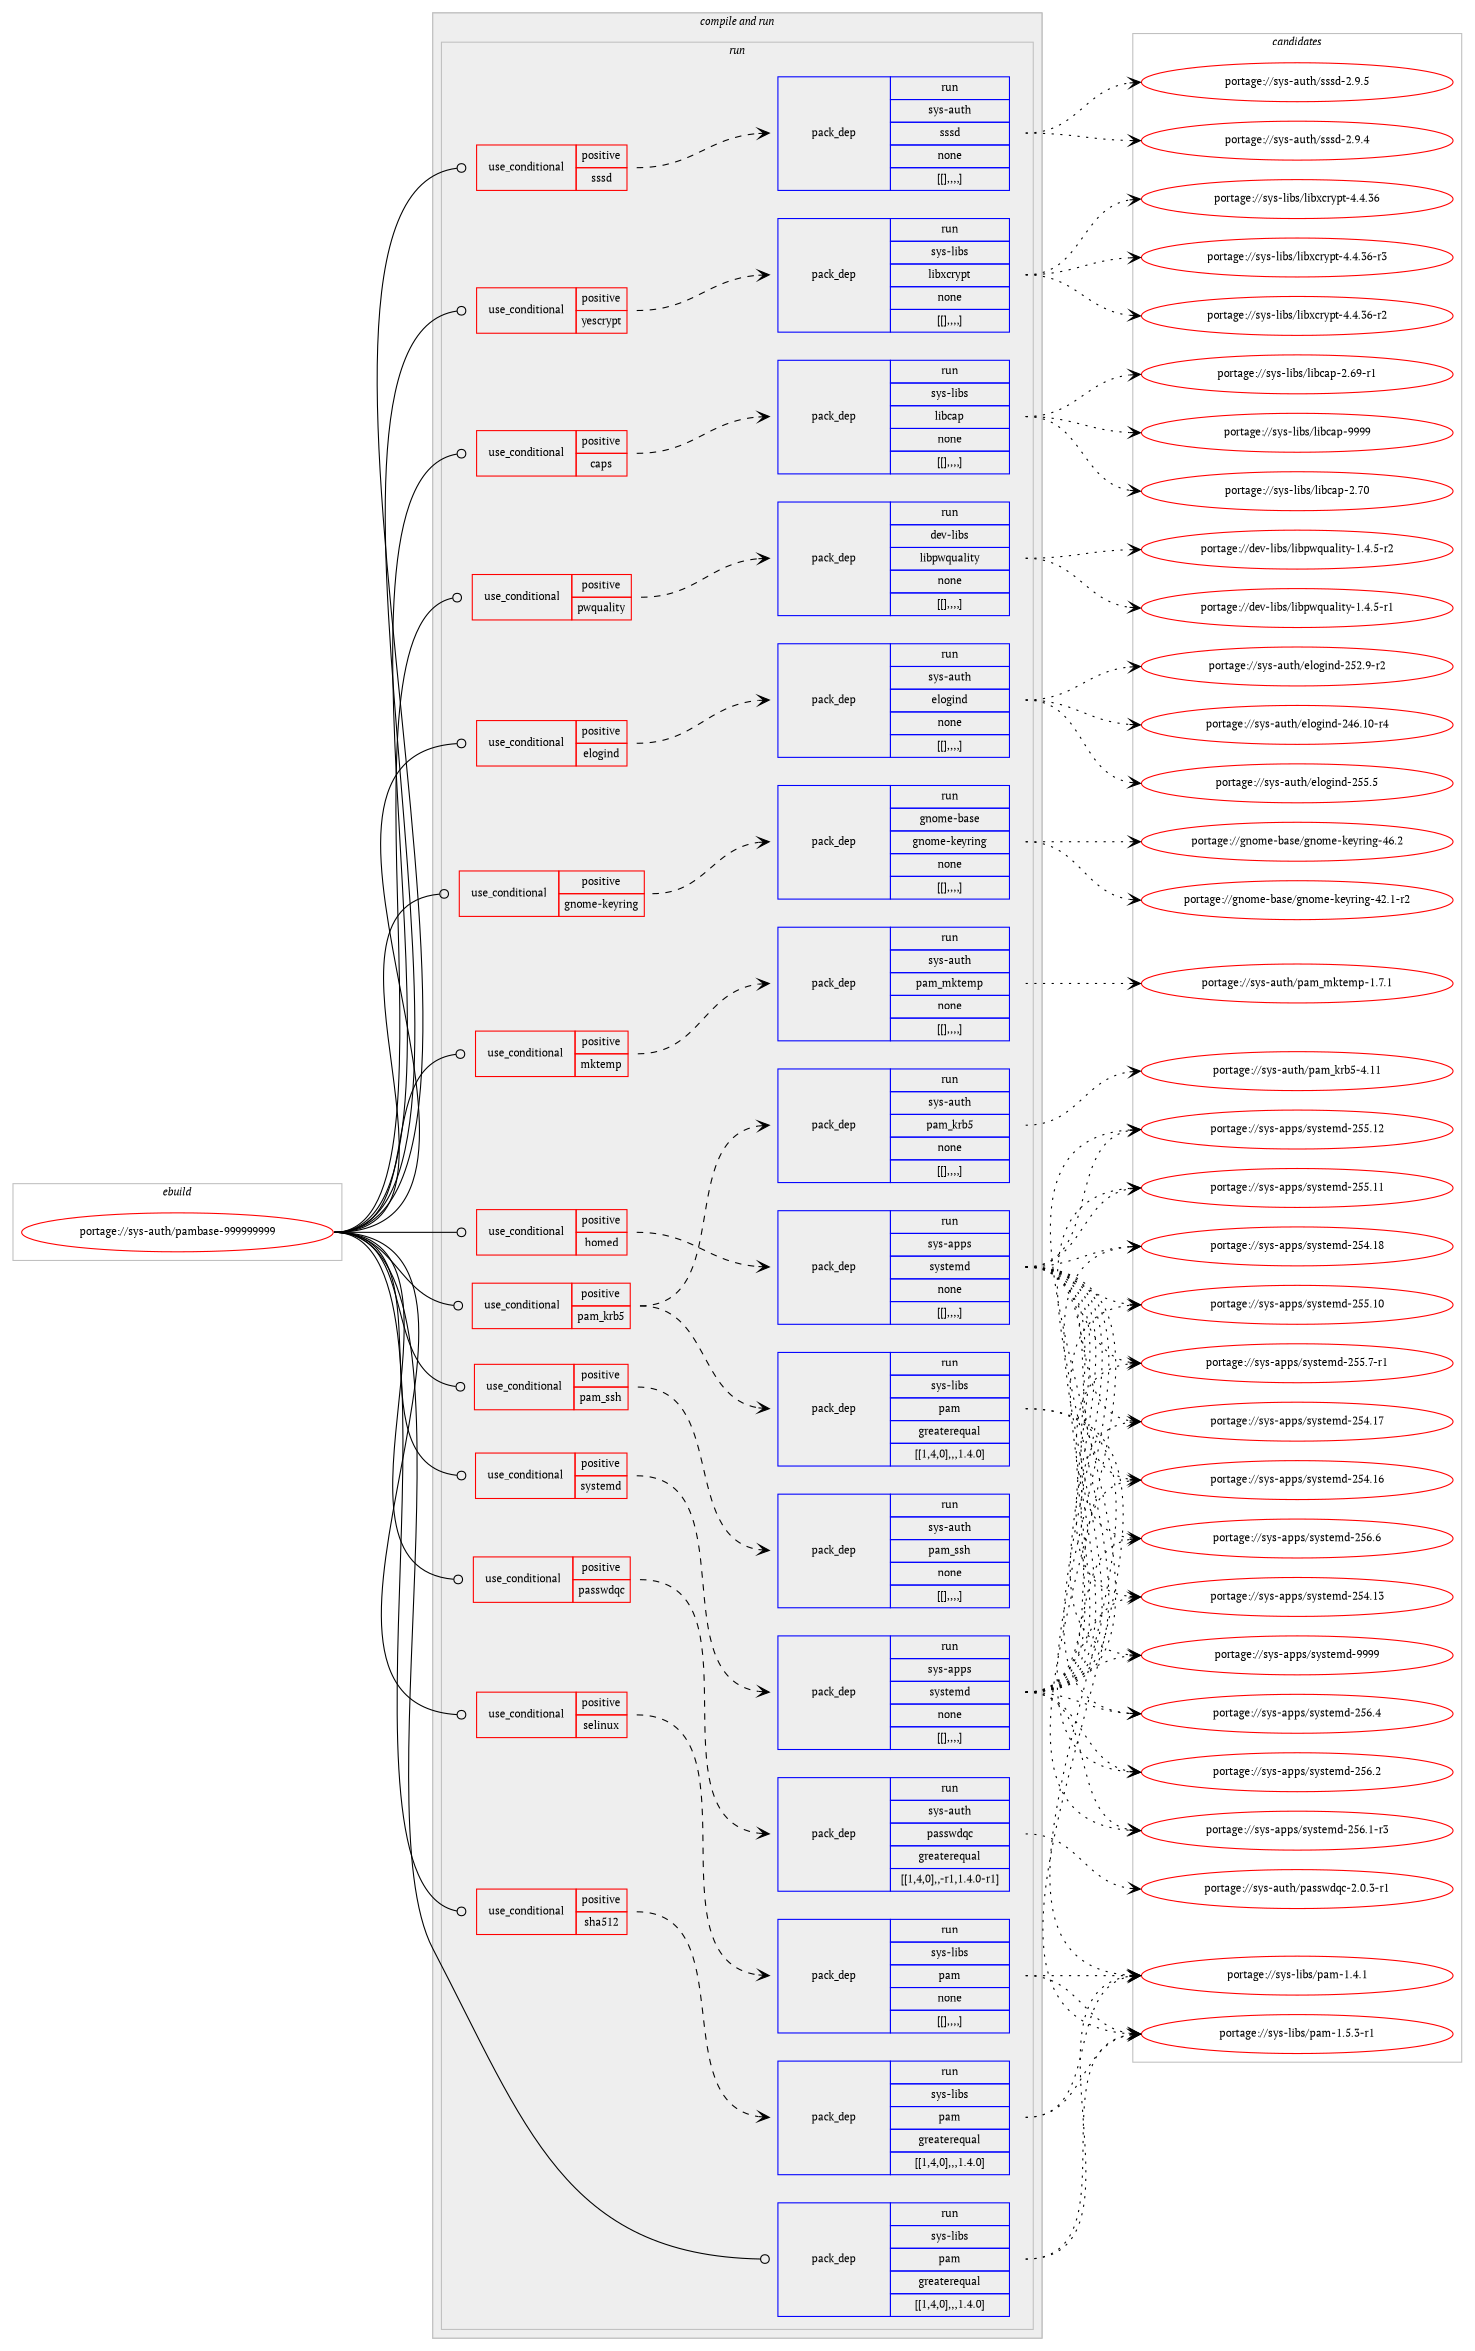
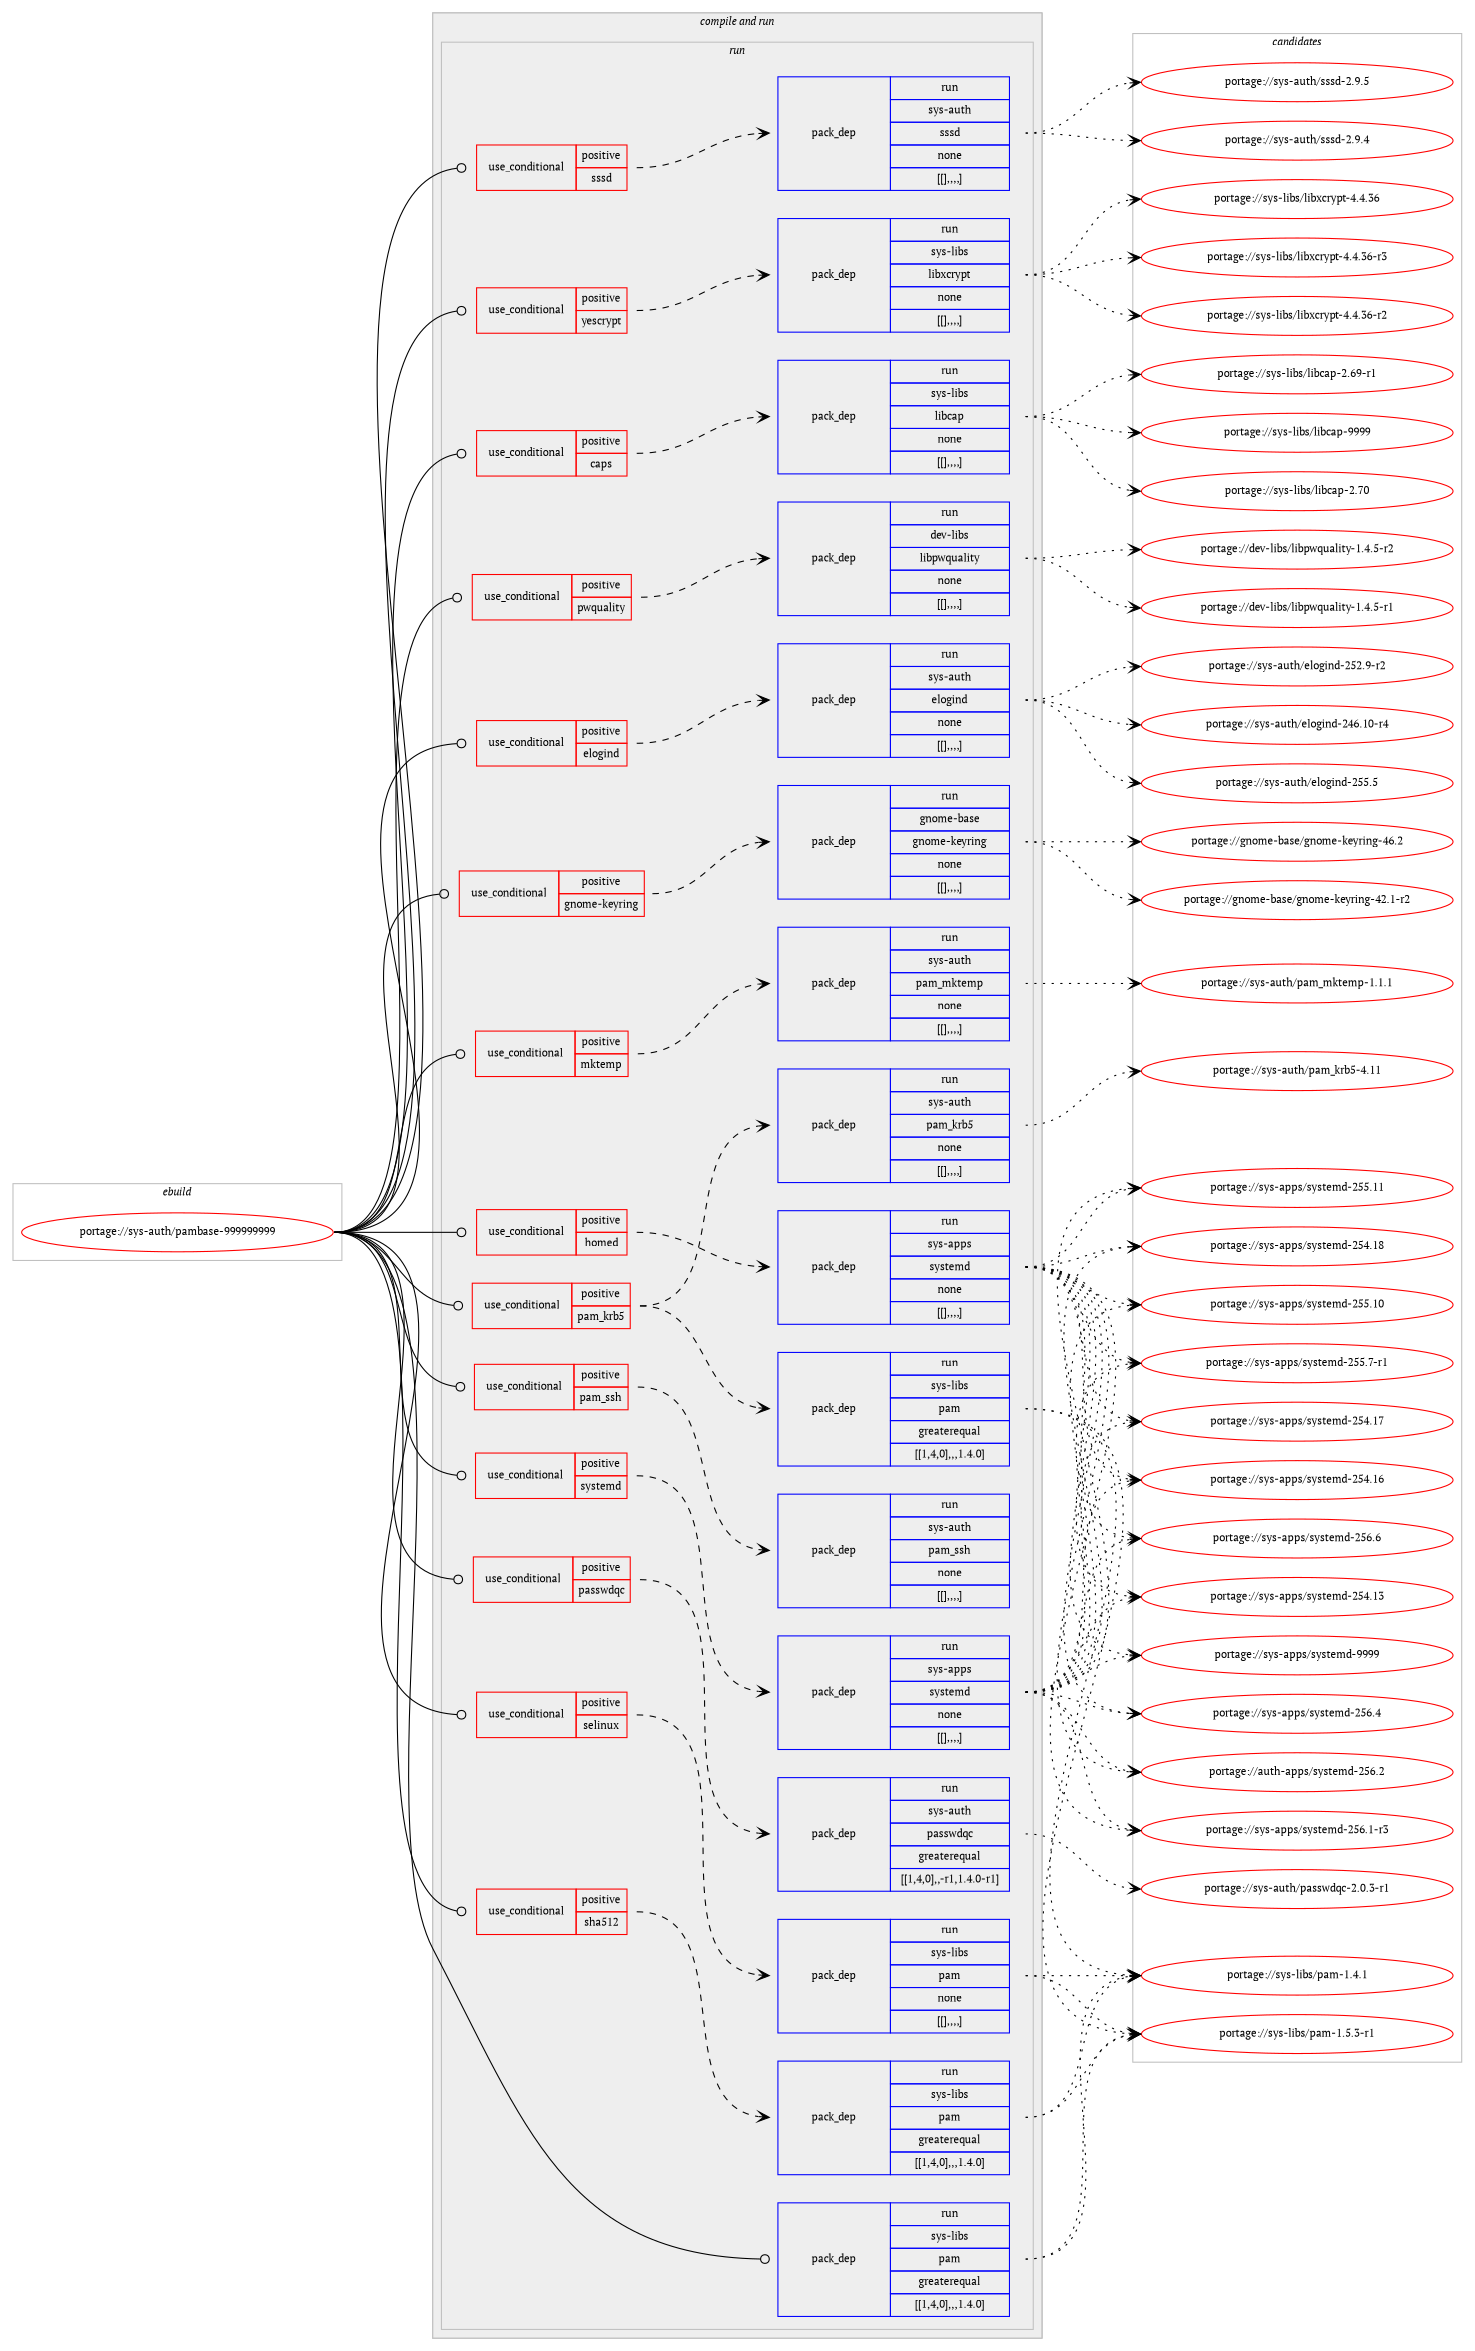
node "portage://sys-auth/pam_mktemp-1.7.1": label "portage://sys-auth/pam_mktemp-1.7.1" -> "portage://sys-auth/pam_mktemp-1.1.1"
node "portage://sys-apps/systemd-255.12": removed
node "portage://sys-apps/systemd-256.2": label "portage://sys-apps/systemd-256.2" -> "portage://auth-apps/systemd-256.2"
